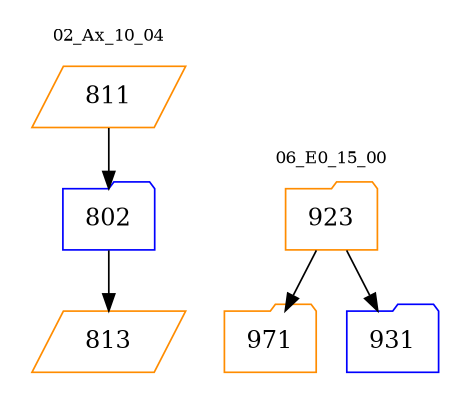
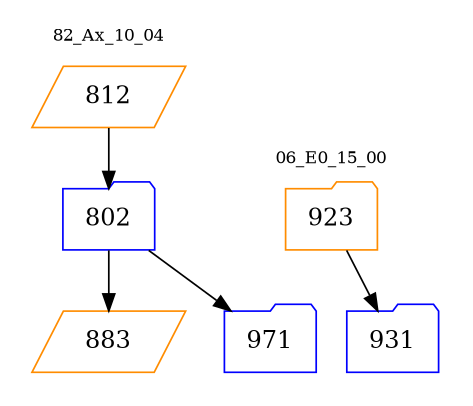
cluster "02_Ax_10_04": label "02_Ax_10_04" -> "82_Ax_10_04"
node "811": label "811" -> "812"
edge "923" -> "971": now "802" -> "971"
node "813": label "813" -> "883"
node "971": color darkorange -> blue
